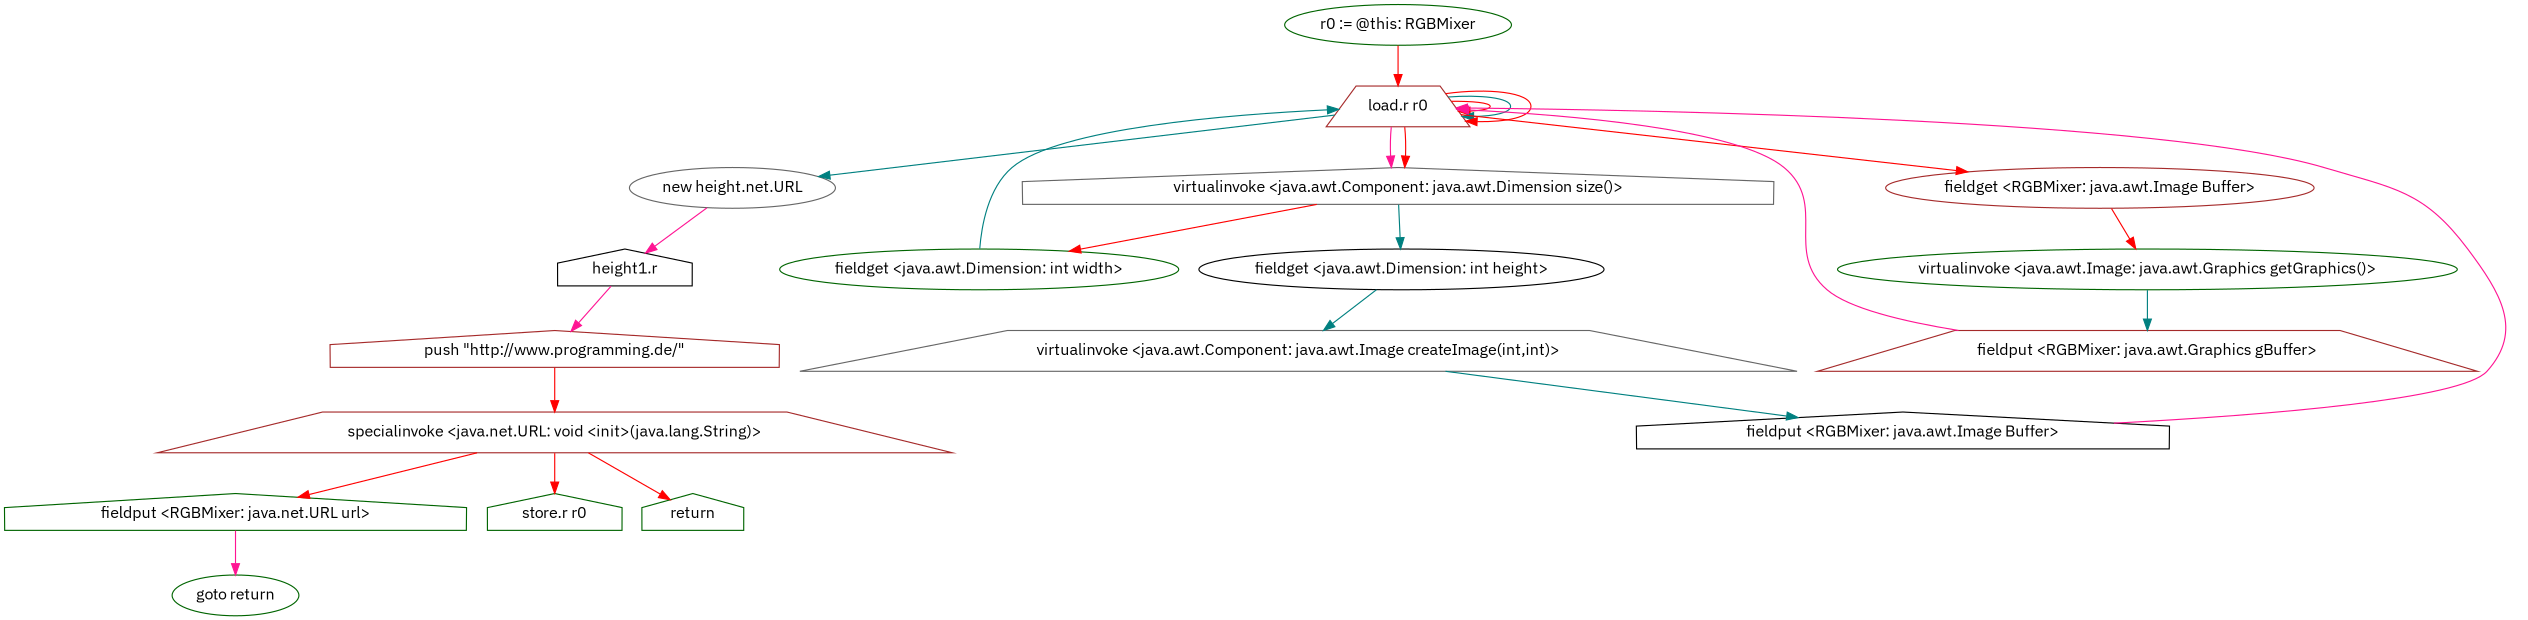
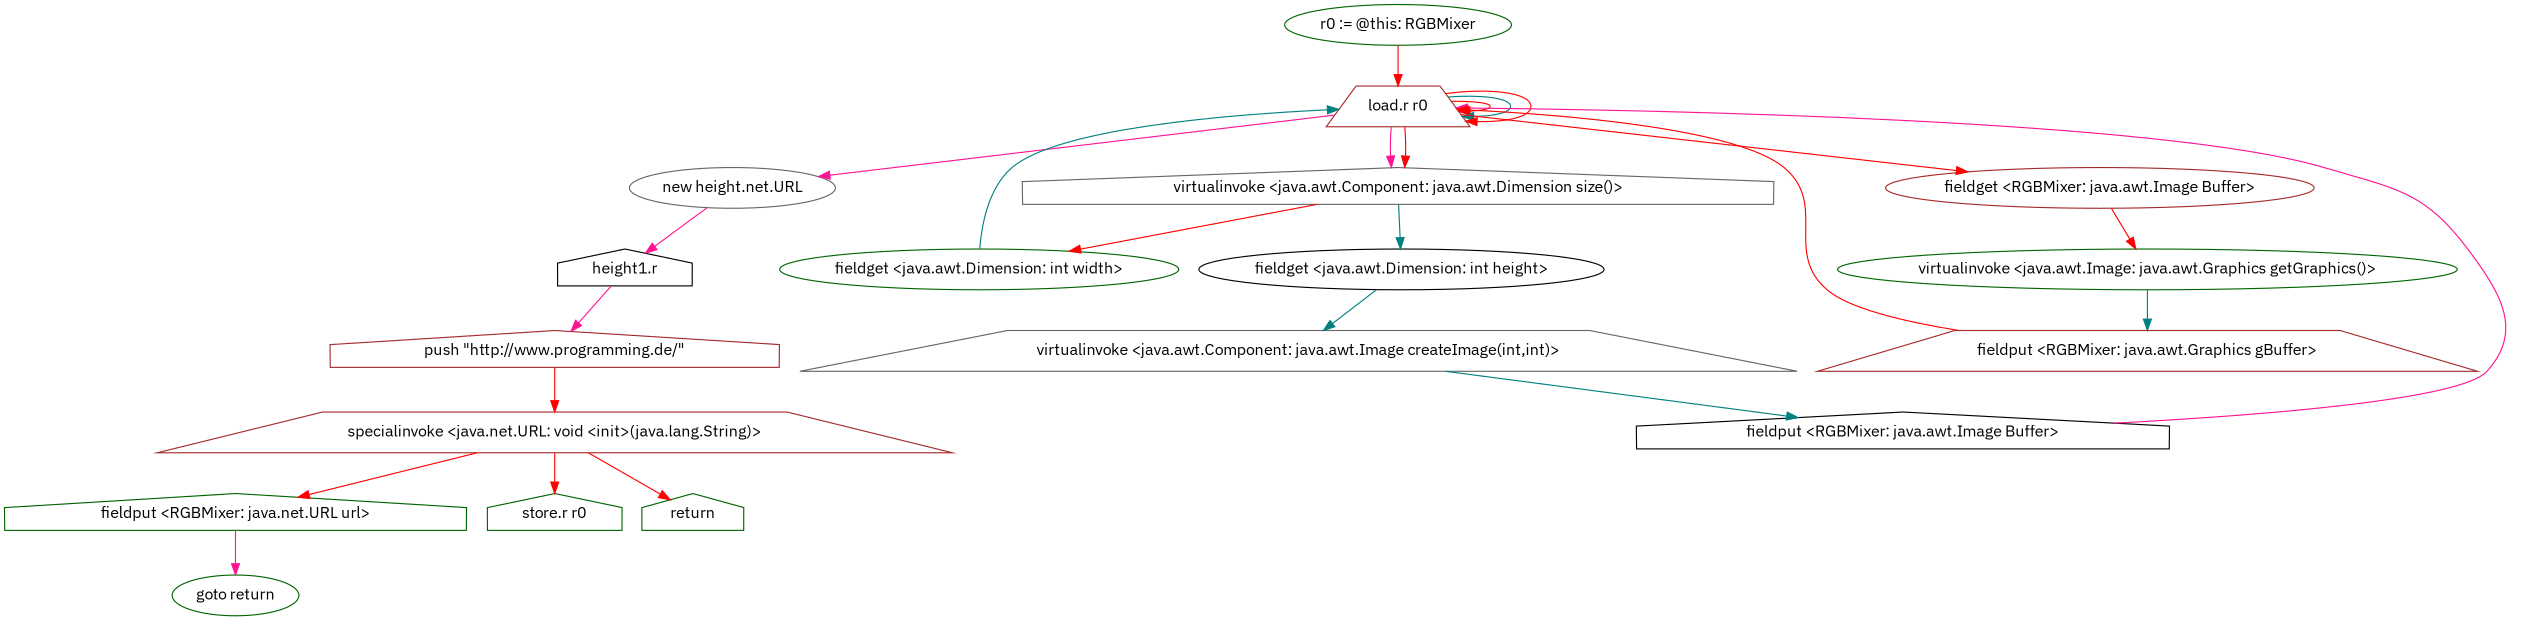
edge "load.r r0" -> "new height.net.URL": color teal -> deeppink
edge "fieldput <RGBMixer: java.awt.Graphics gBuffer>" -> "load.r r0": color deeppink -> red
